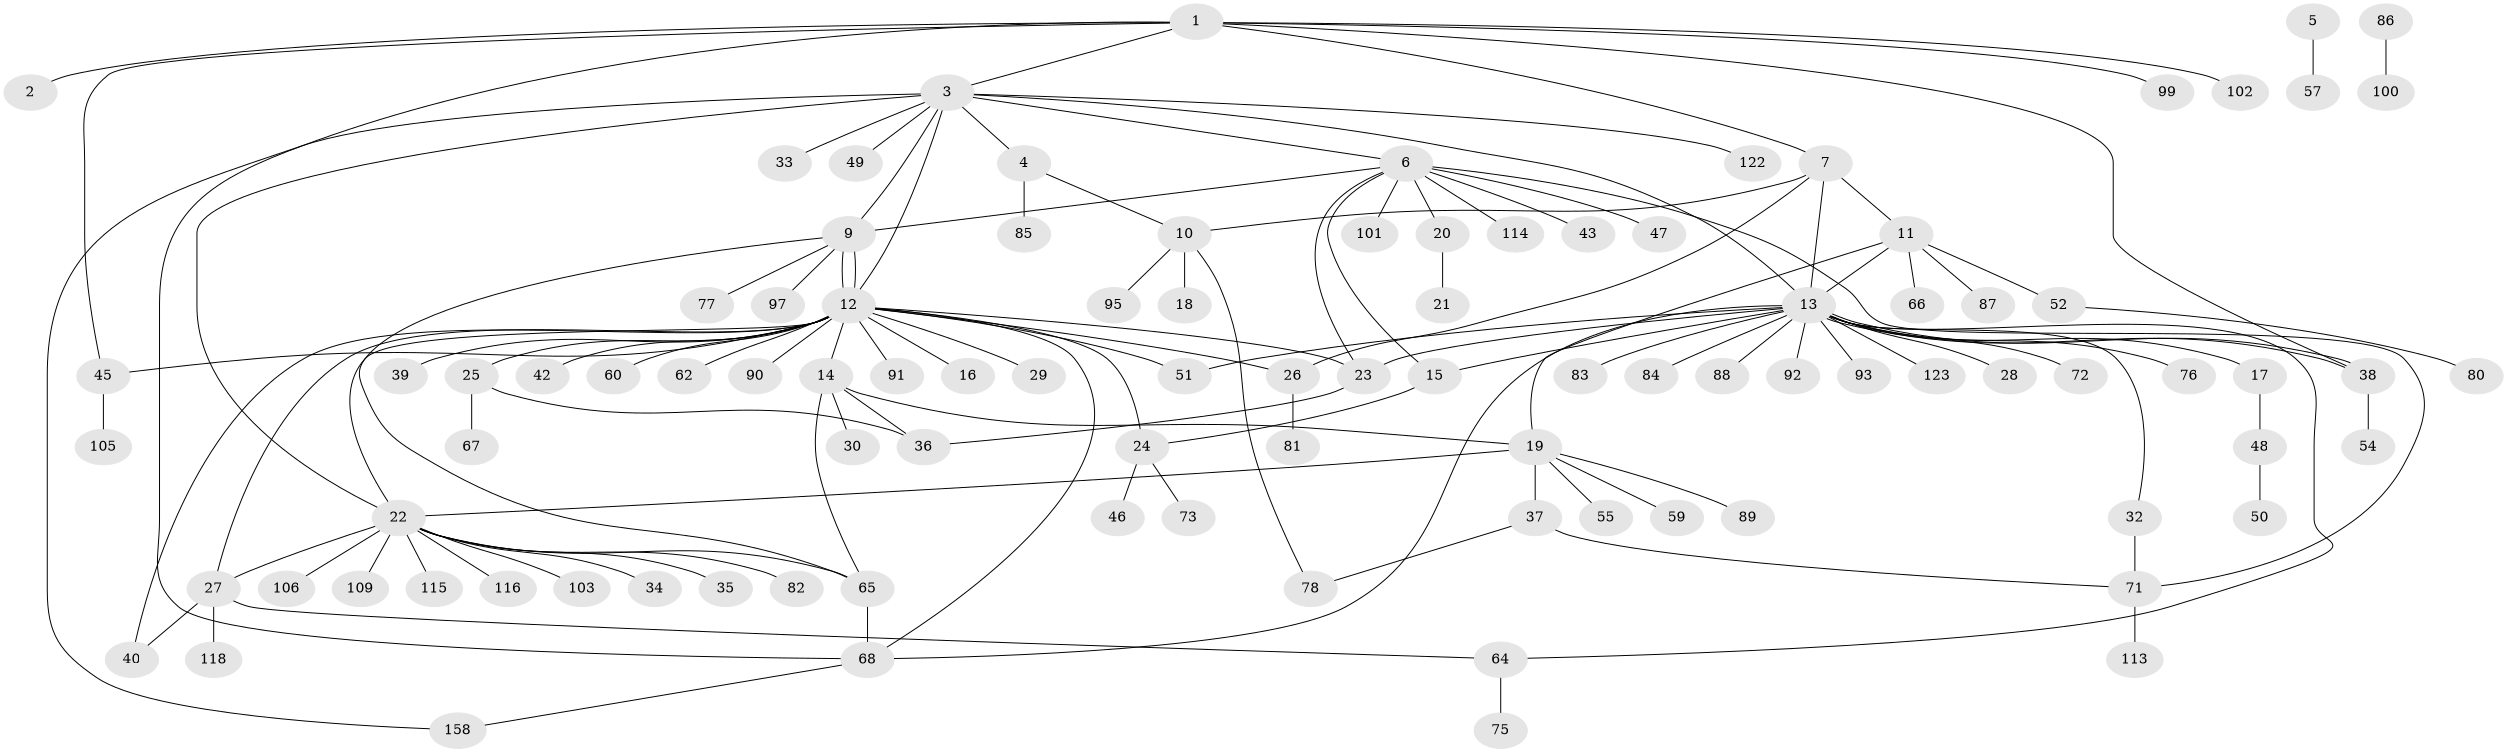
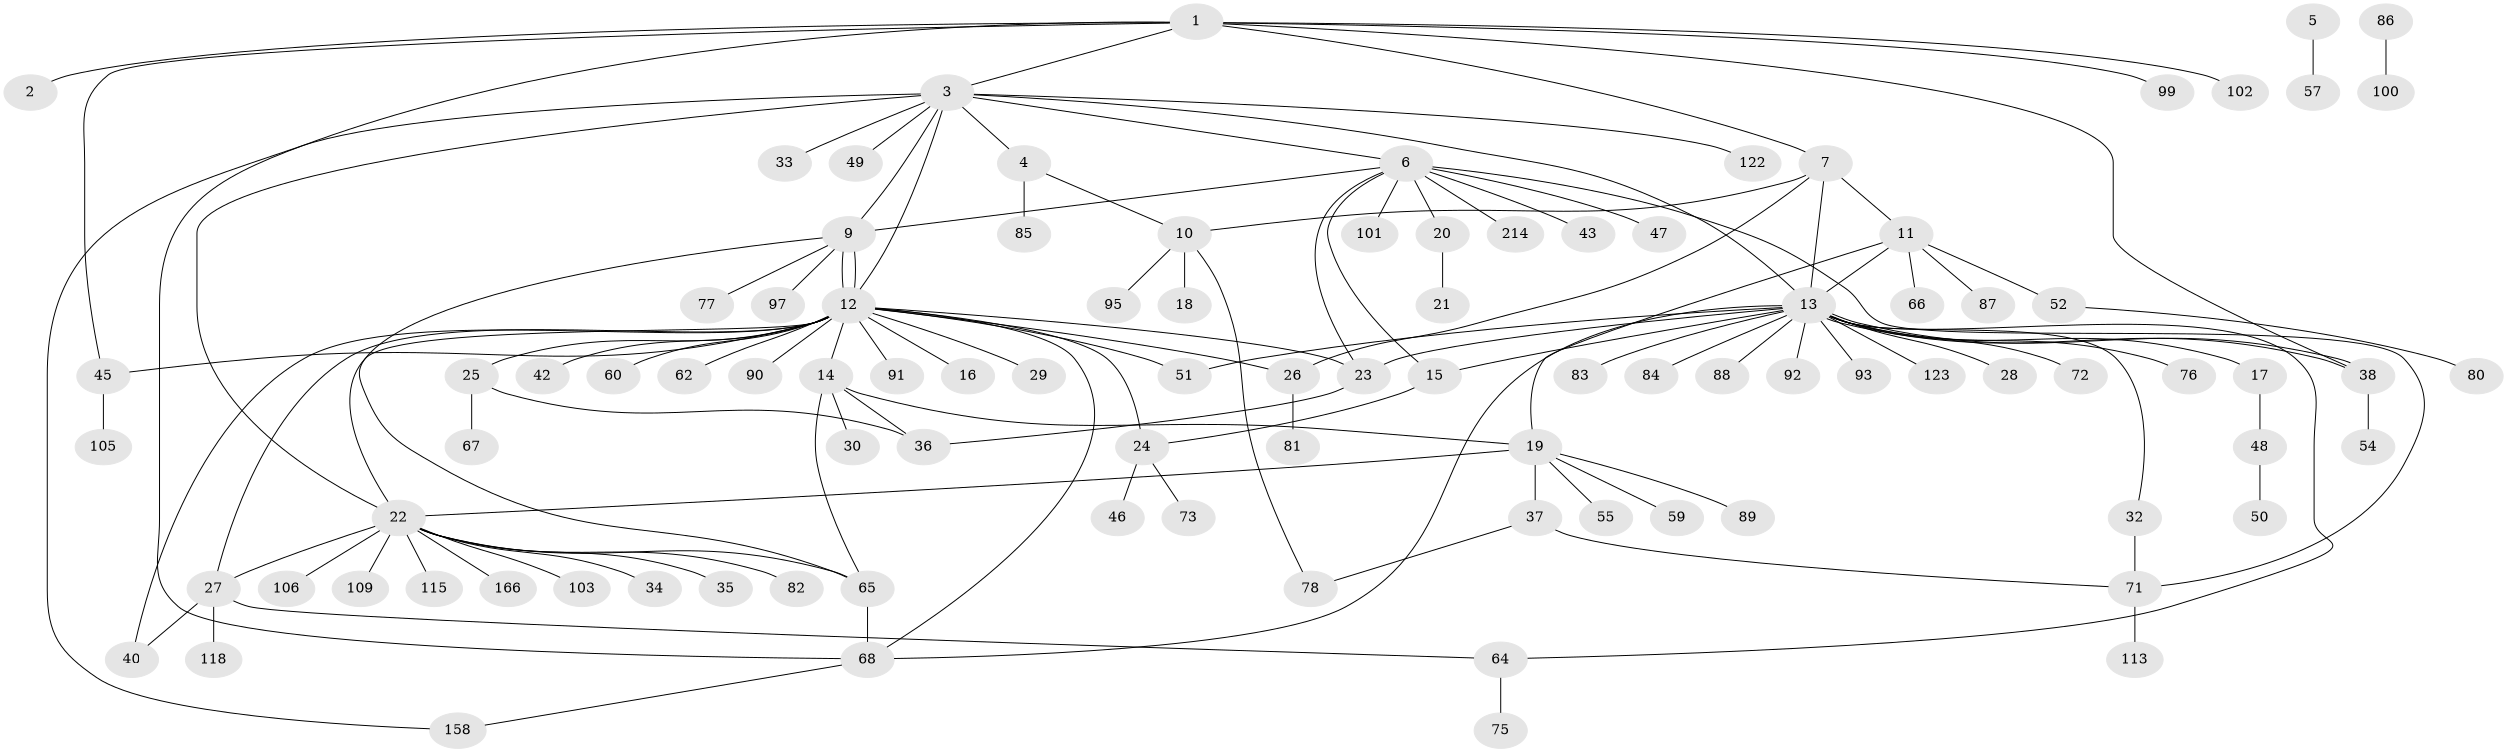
node "114": label "114" -> "214"
node "39": removed
node "116": label "116" -> "166"
